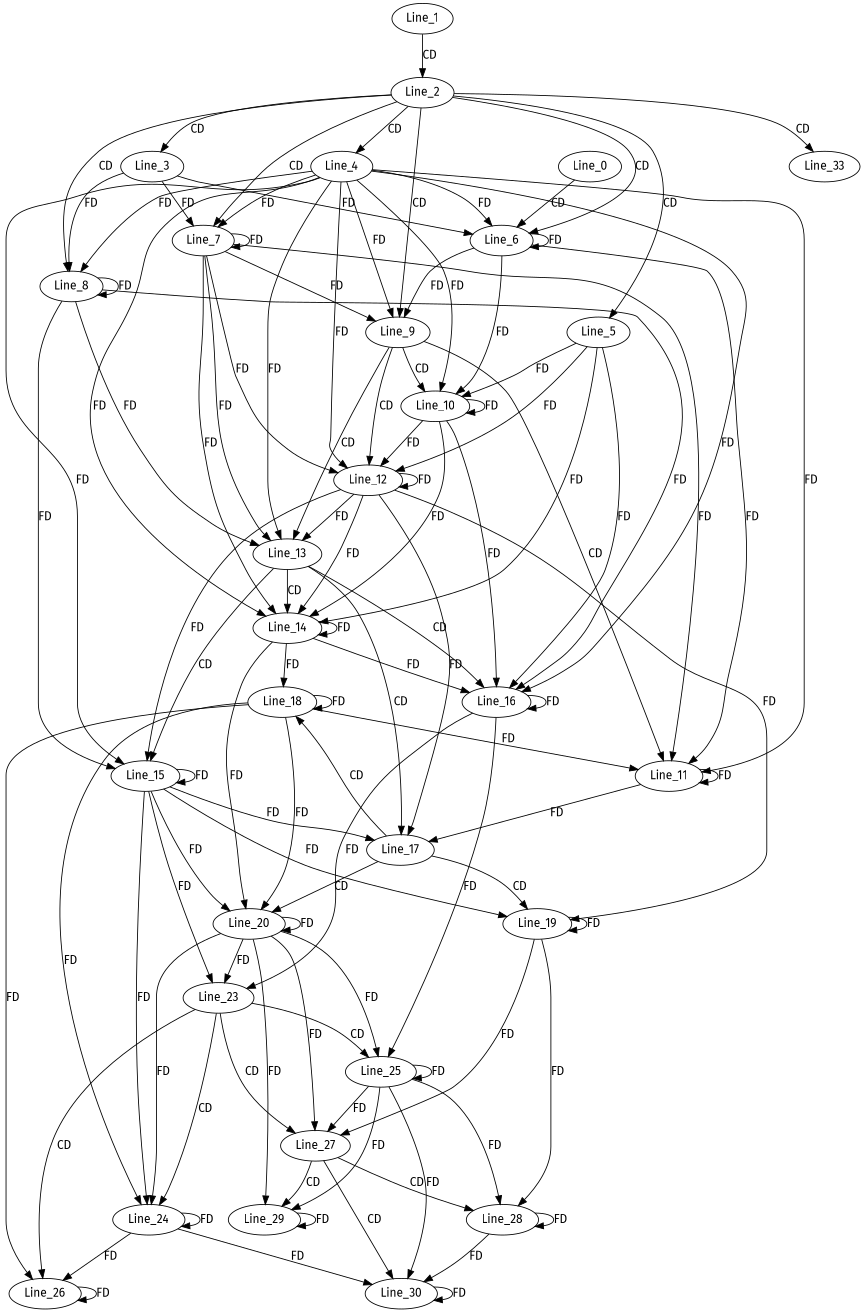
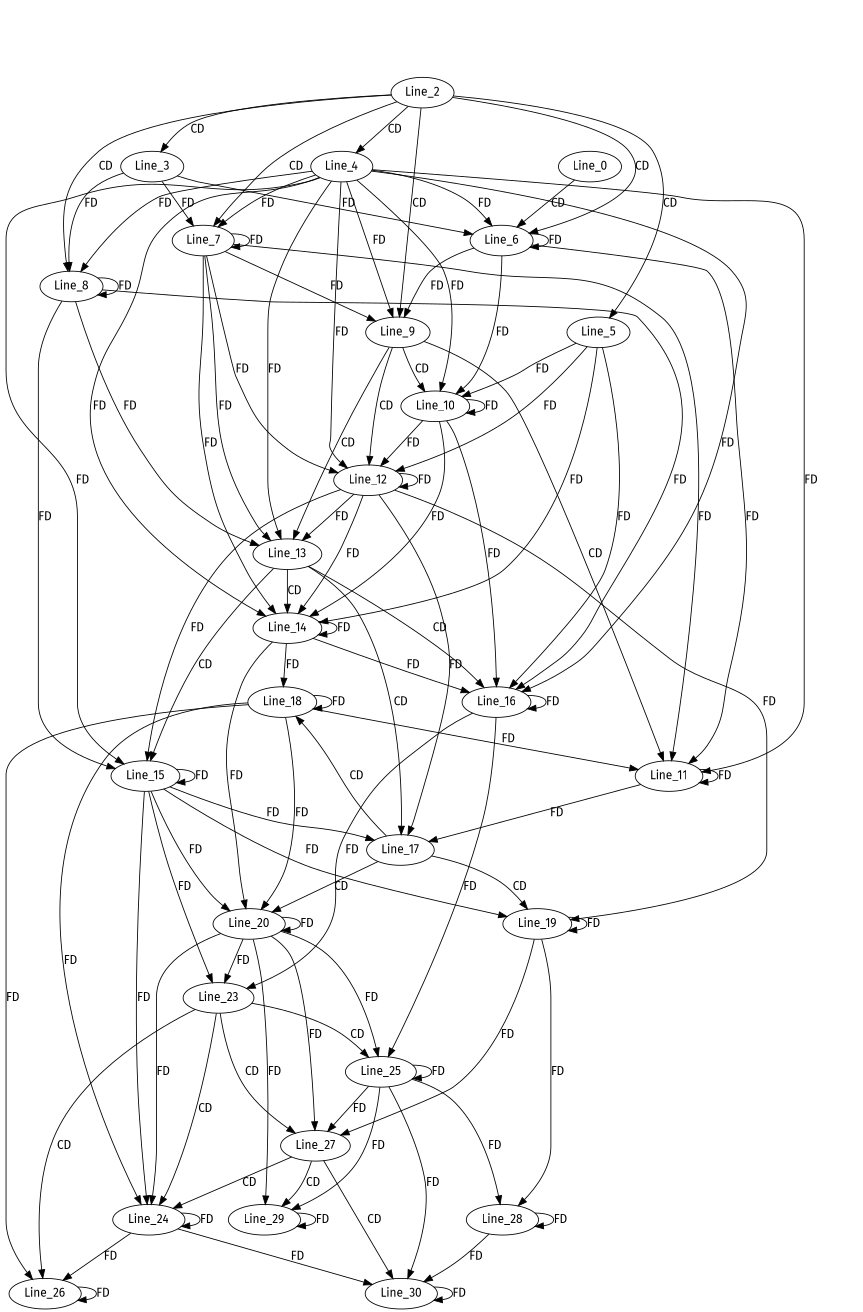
node "Line_1": removed
node "Line_33": removed
edge "Line_27" -> "Line_28": now "Line_27" -> "Line_24"
